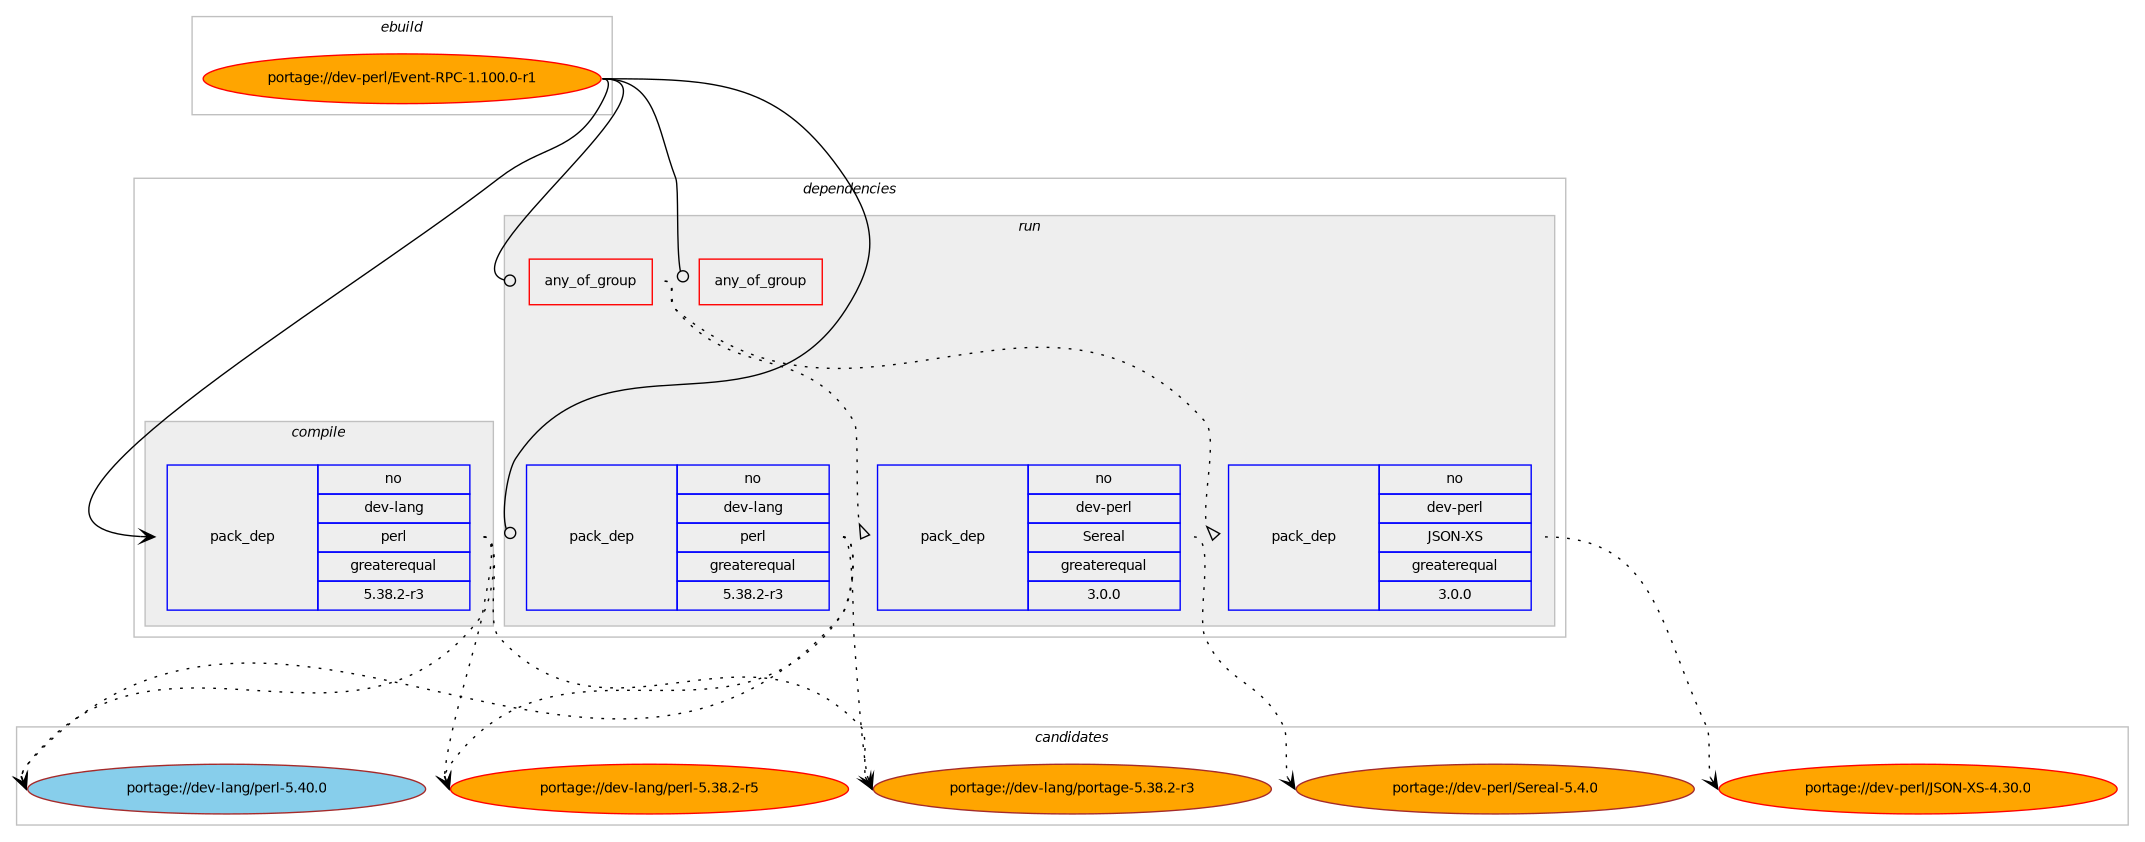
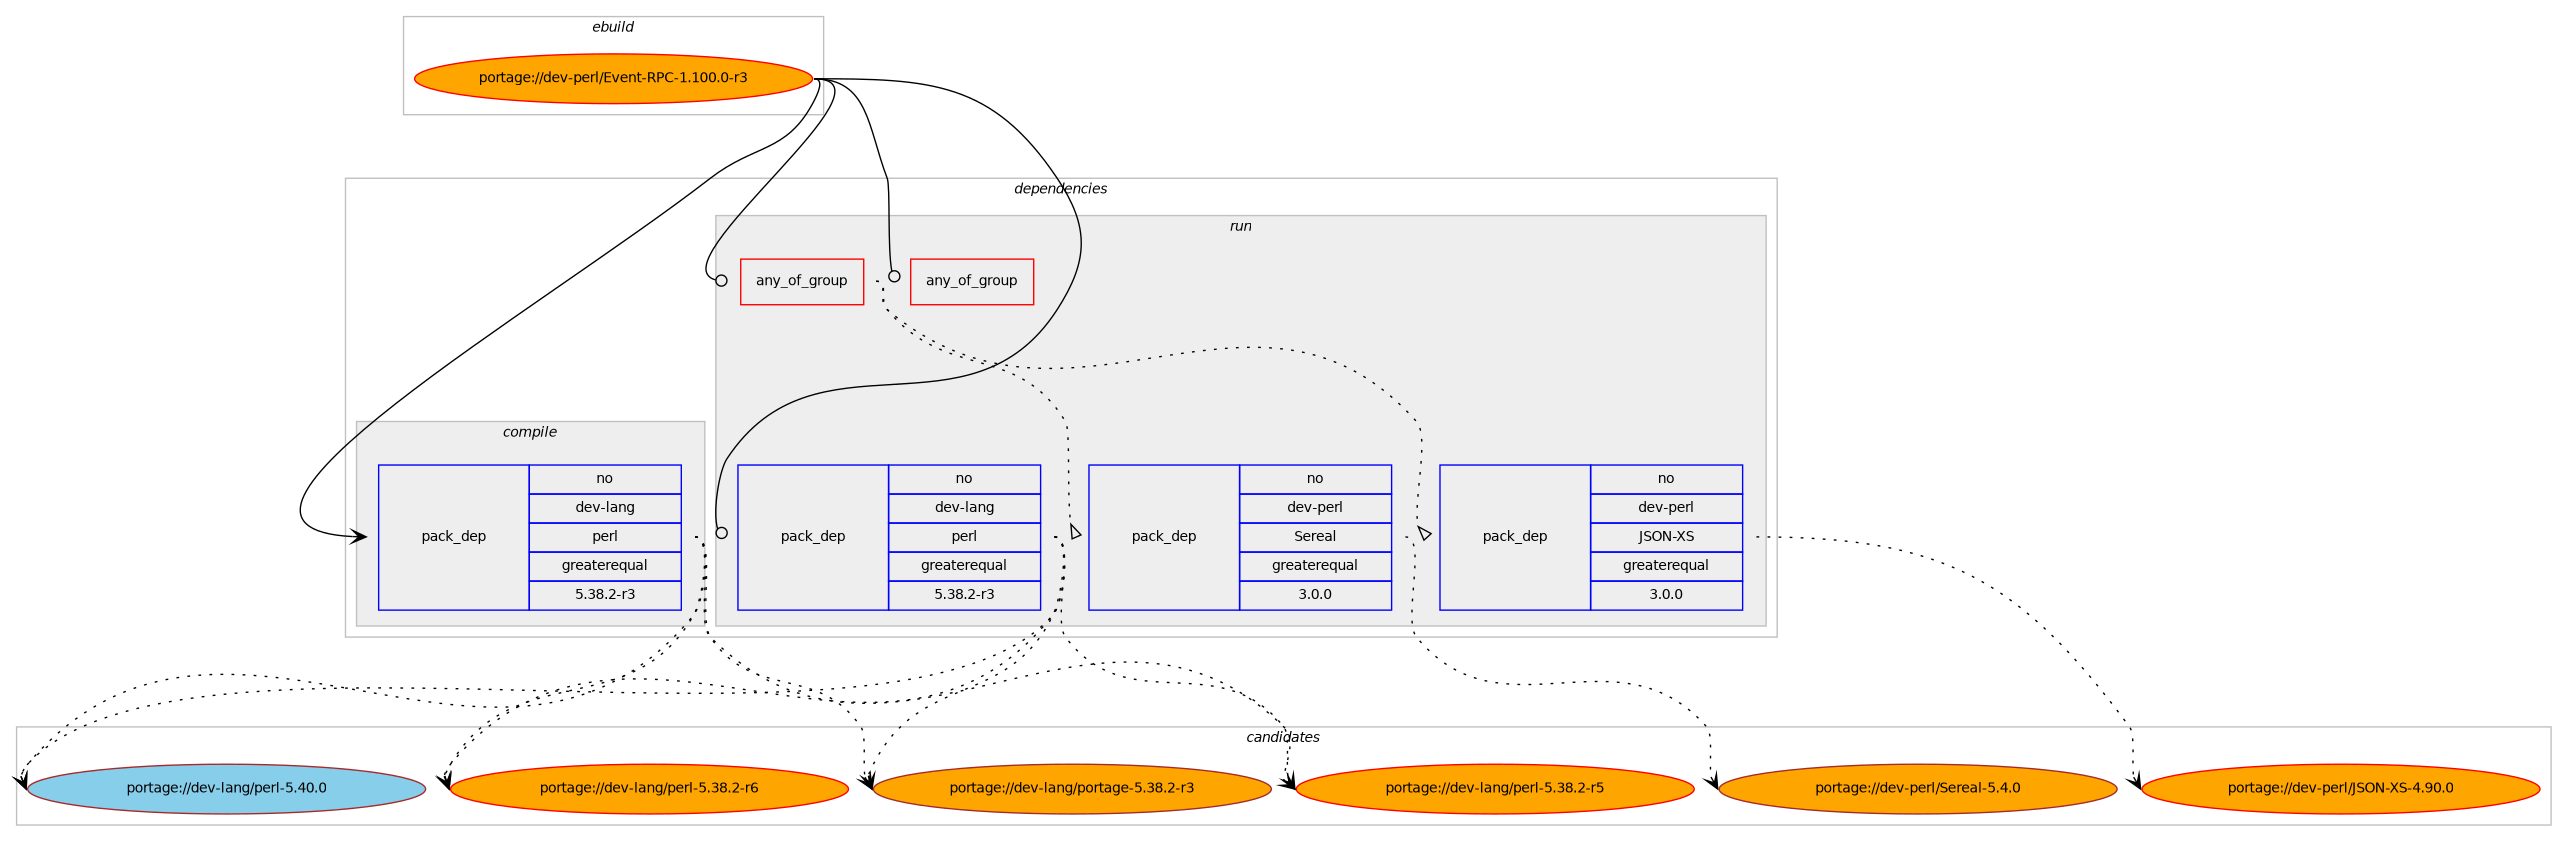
node "portage://dev-perl/Event-RPC-1.100.0-r1": label "portage://dev-perl/Event-RPC-1.100.0-r1" -> "portage://dev-perl/Event-RPC-1.100.0-r3"
node "portage://dev-lang/perl-5.38.2-r6": added
node "portage://dev-perl/JSON-XS-4.30.0": label "portage://dev-perl/JSON-XS-4.30.0" -> "portage://dev-perl/JSON-XS-4.90.0"
